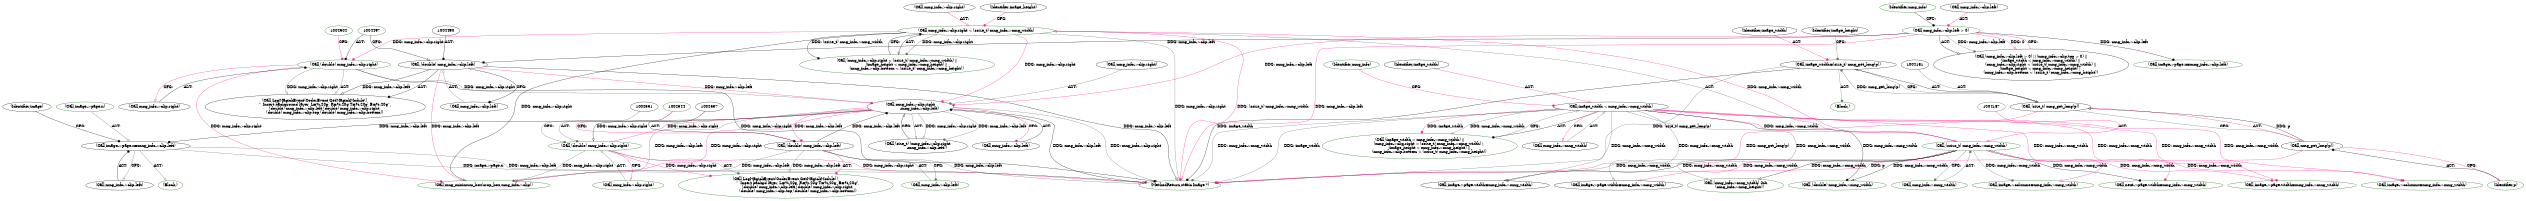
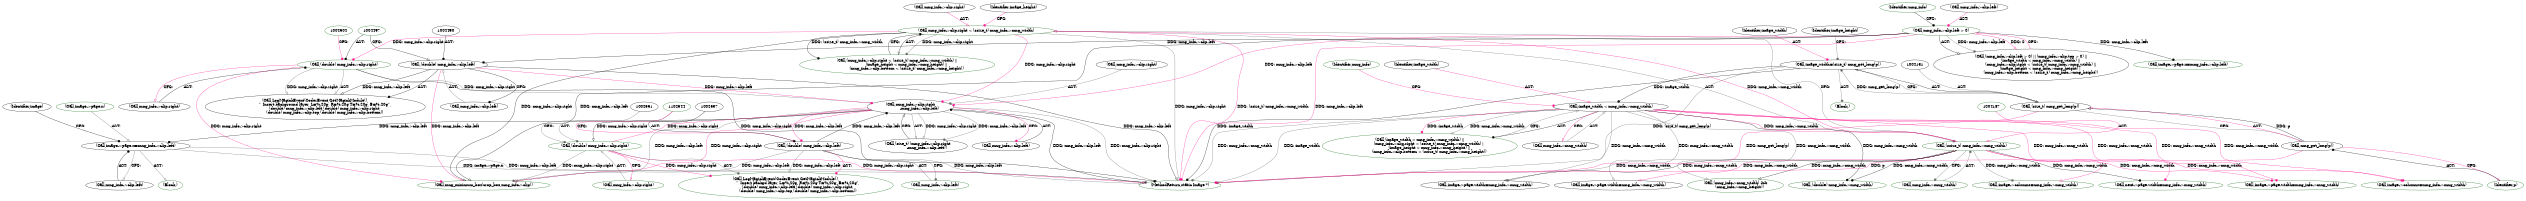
edge "(Call,mng_info->clip.right < (ssize_t) mng_info->mng_width)" -> "(Call,(ssize_t) mng_info->mng_width)": added, label "CFG:"
edge "(Call,mng_info->clip.left > 0)" -> "(Call,mng_minimum_box(crop_box,mng_info->clip))": added, label "DDG: mng_info->clip.left"
edge "(Call,mng_info->clip.left > 0)" -> "(MethodReturn,static Image *)": arrowhead onormal -> dot
edge "(Call,image_width=(size_t) mng_get_long(p))" -> "(Call,image_width < mng_info->mng_width)": added, label "DDG: image_width"
node "1002544": label "1002544" -> "1102544"
edge "(Call,(ssize_t) mng_info->mng_width)" -> "(Call,(double) mng_info->mng_width)": arrowhead onormal -> dot
